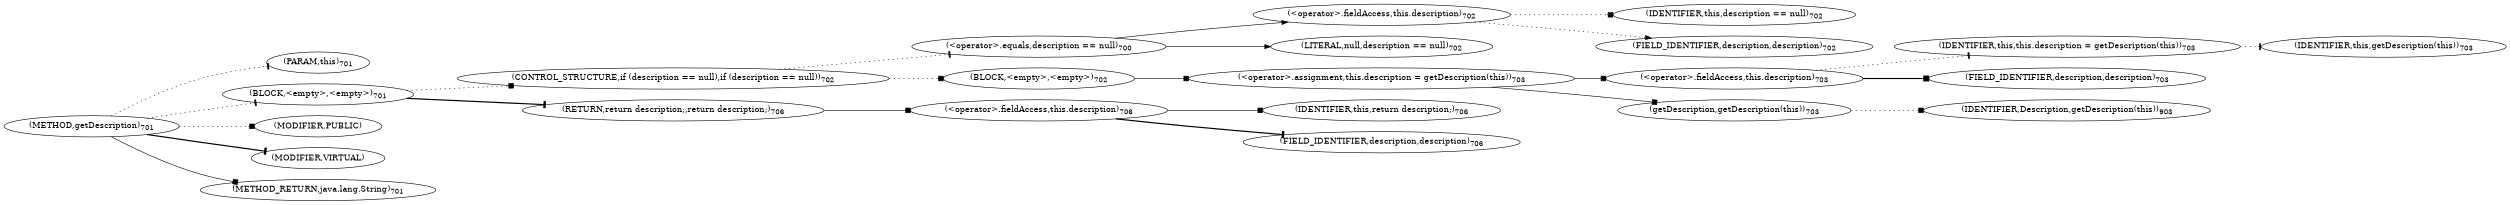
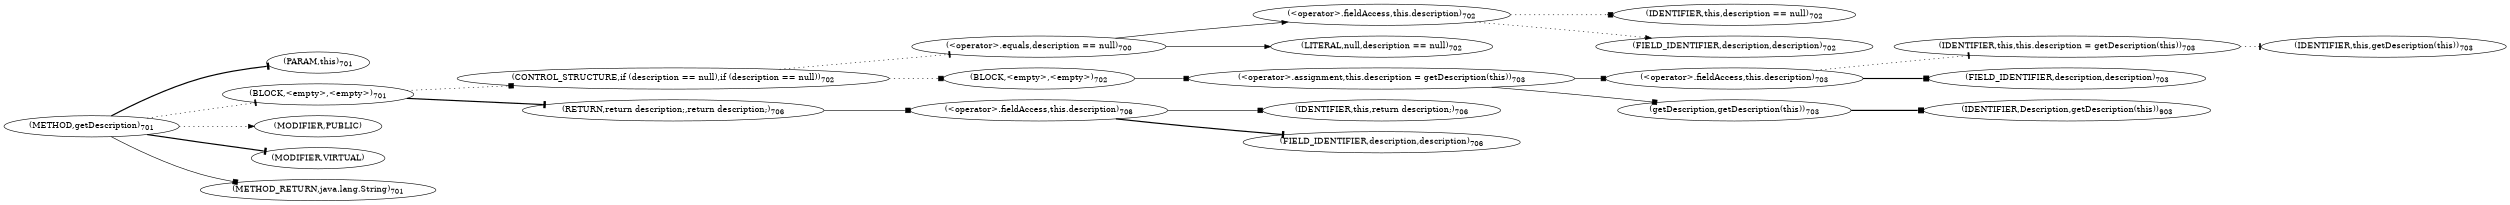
edge "(METHOD,getDescription)" -> "(PARAM,this)": style dotted -> bold
edge "(getDescription,getDescription(this))" -> "(IDENTIFIER,Description,getDescription(this))": style dotted -> bold
edge "(METHOD,getDescription)" -> "(MODIFIER,PUBLIC)": arrowhead box -> normal
